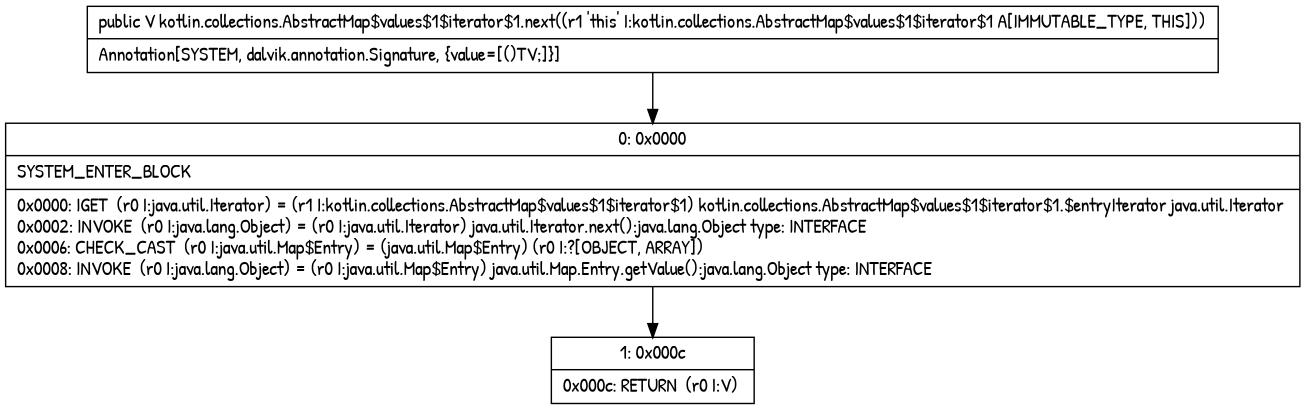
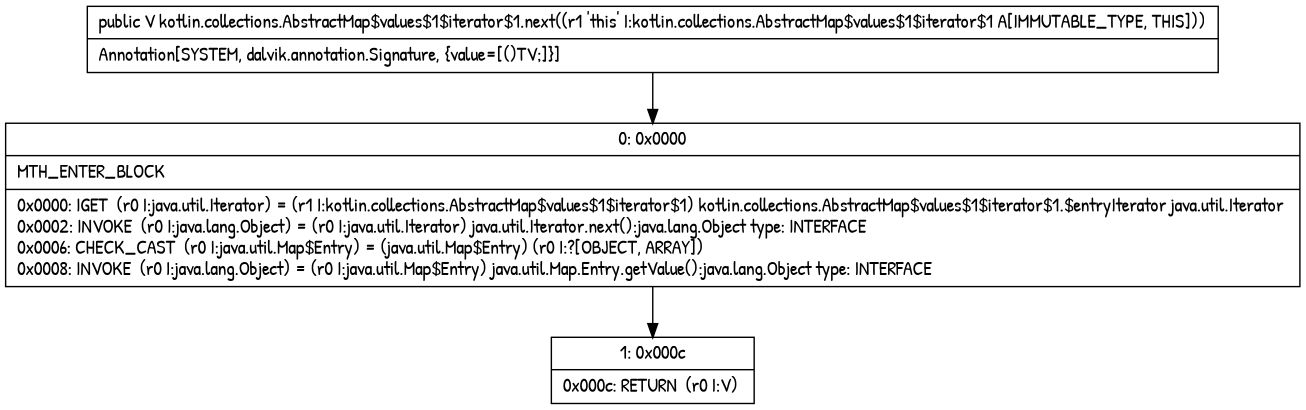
node "0: 0x0000": text "SYSTEM_ENTER_BLOCK" -> "MTH_ENTER_BLOCK"
